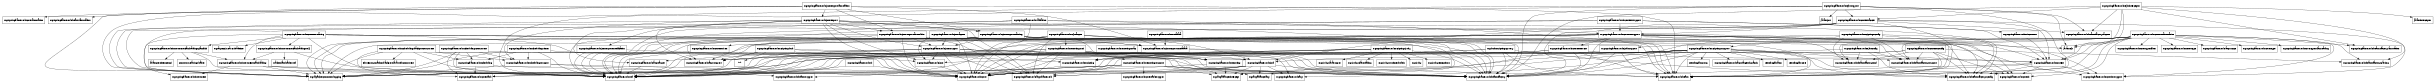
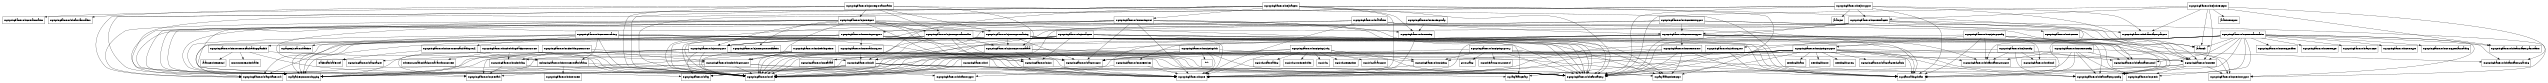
edge "org_springframework_jmx_export" -> "org_springframework_aop": added
edge "org_springframework_context_weaving" -> "org_springframework_instrument": now "org_springframework_context_weaving" -> "org_apache_commons_logging"
edge "org_springframework_context_support" -> "org_springframework_core_io": removed
edge "org_springframework_metadata" -> "org_springframework_jmx_export_metadata": reversed
node "org_bsh_scripting_groovy": label "org_bsh_scripting_groovy" -> "org_springframework_scripting_groovy"
edge "org_springframework_remoting_rmi" -> "org_springframework_jndi": now "org_springframework_core_task_support" -> "org_springframework_jndi"
node "com_sun_weaving_loader": label "com_sun_weaving_loader" -> "com_sun_enterprise_loader"
node "org_springframework_instrument_classloading": label "org_springframework_instrument_classloading" -> "xml_springframework_instrument_classloading"
node "groovy_lang": added
node "org_codehaus_groovy_control": added
node "org_springframework_util_xml": added
edge "org_springframework_remoting" -> "org_aopalliance_intercept": now "org_springframework_ejb_access" -> "org_aopalliance_intercept"
edge "org_springframework_aop_target" -> "org_springframework_util": now "org_springframework_scheduling_support" -> "org_springframework_util"
edge "org_springframework_context_i18n" -> "org_springframework_core": added
node "org_springframework_beans": label "org_springframework_beans" -> "org_classreading_beans"
